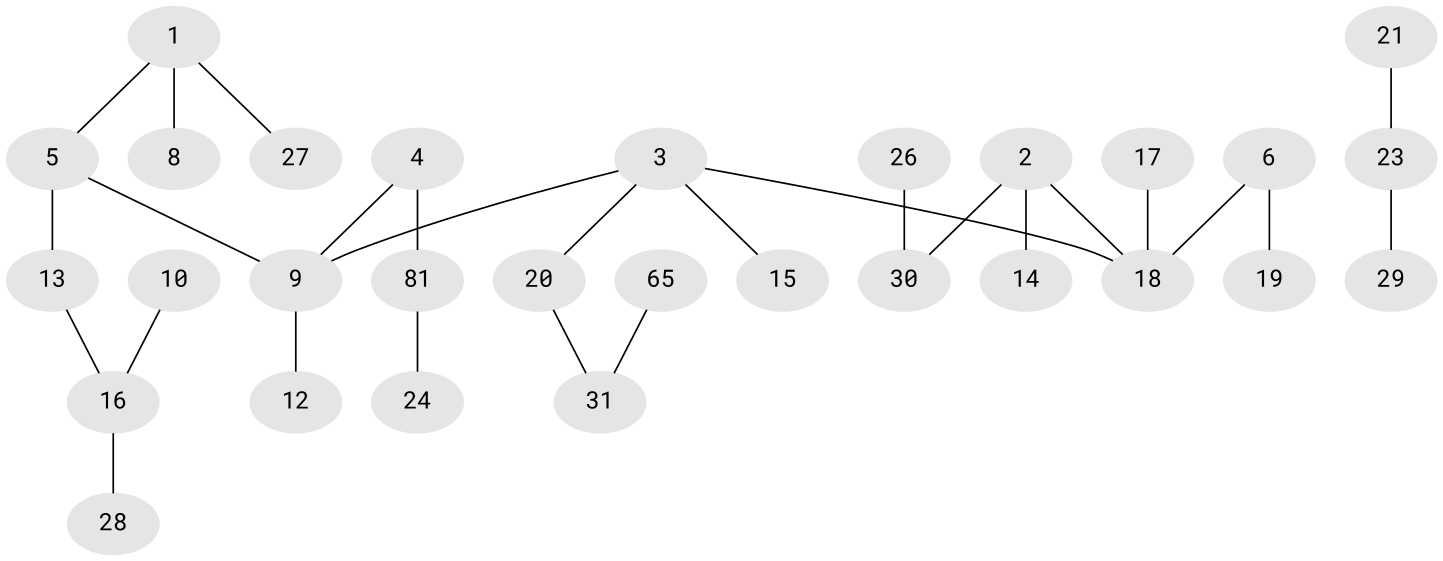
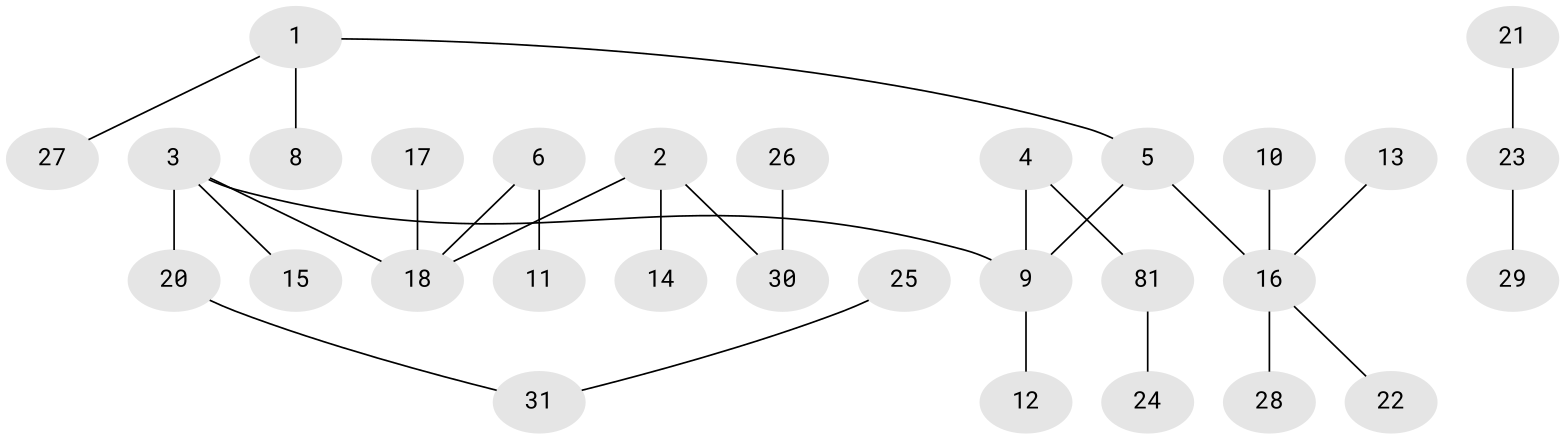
edge "5" -- "13": now "5" -- "16"
node "65": label "65" -> "25"
node "19": label "19" -> "11"
node "22": added
